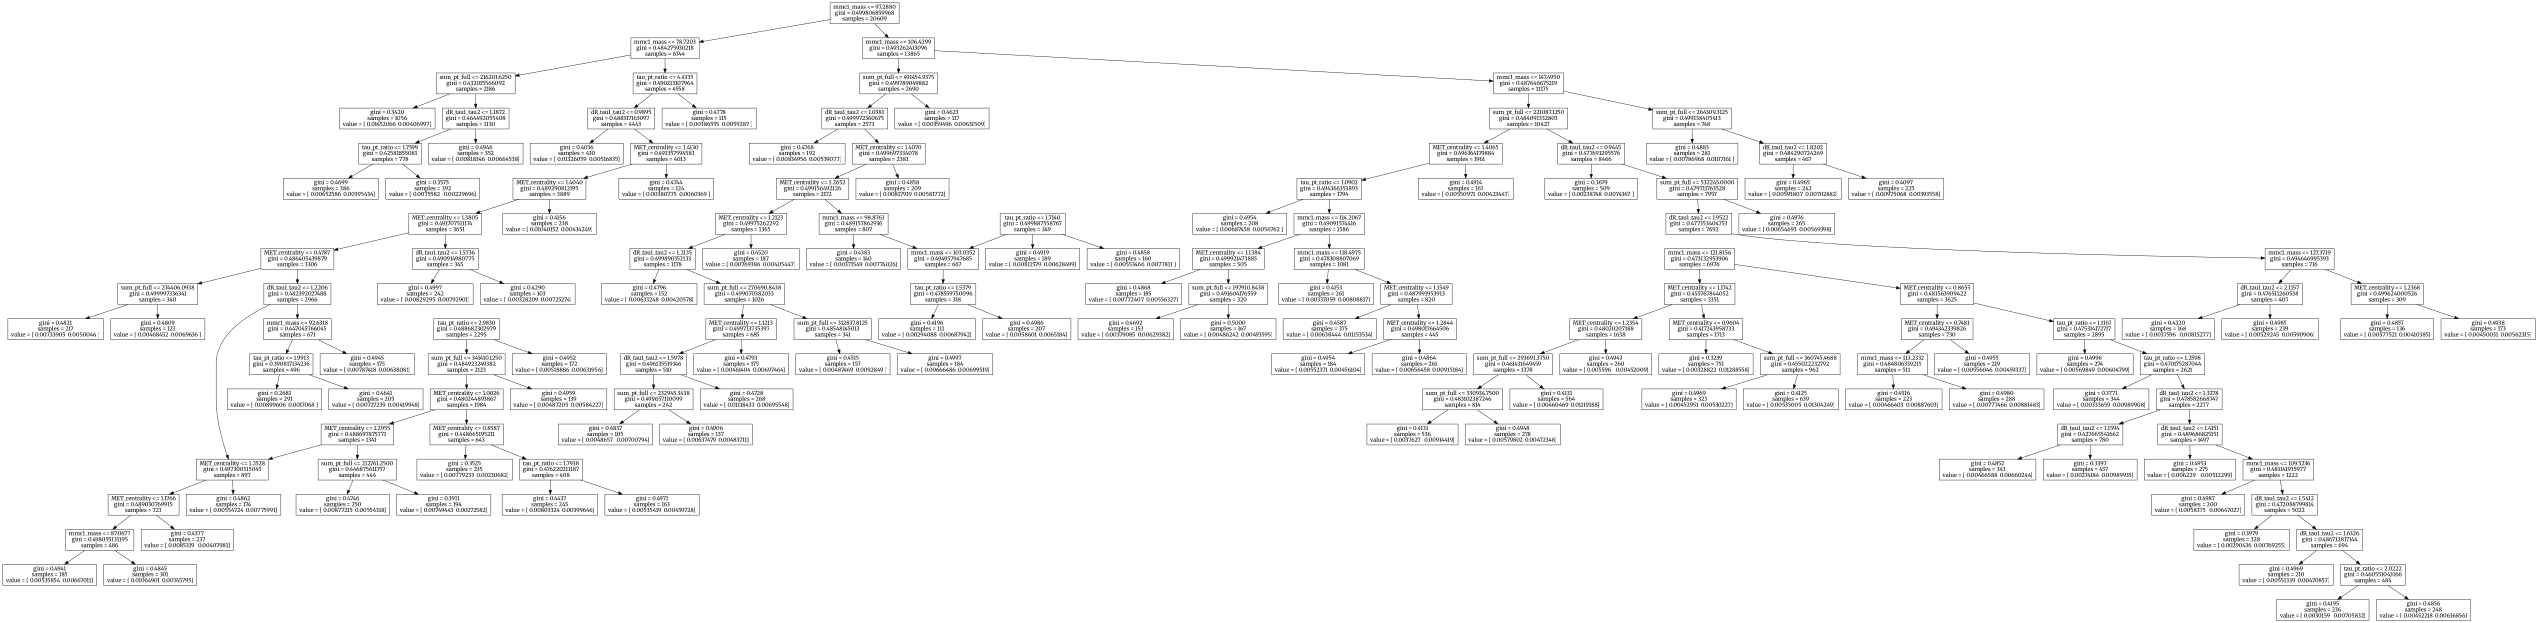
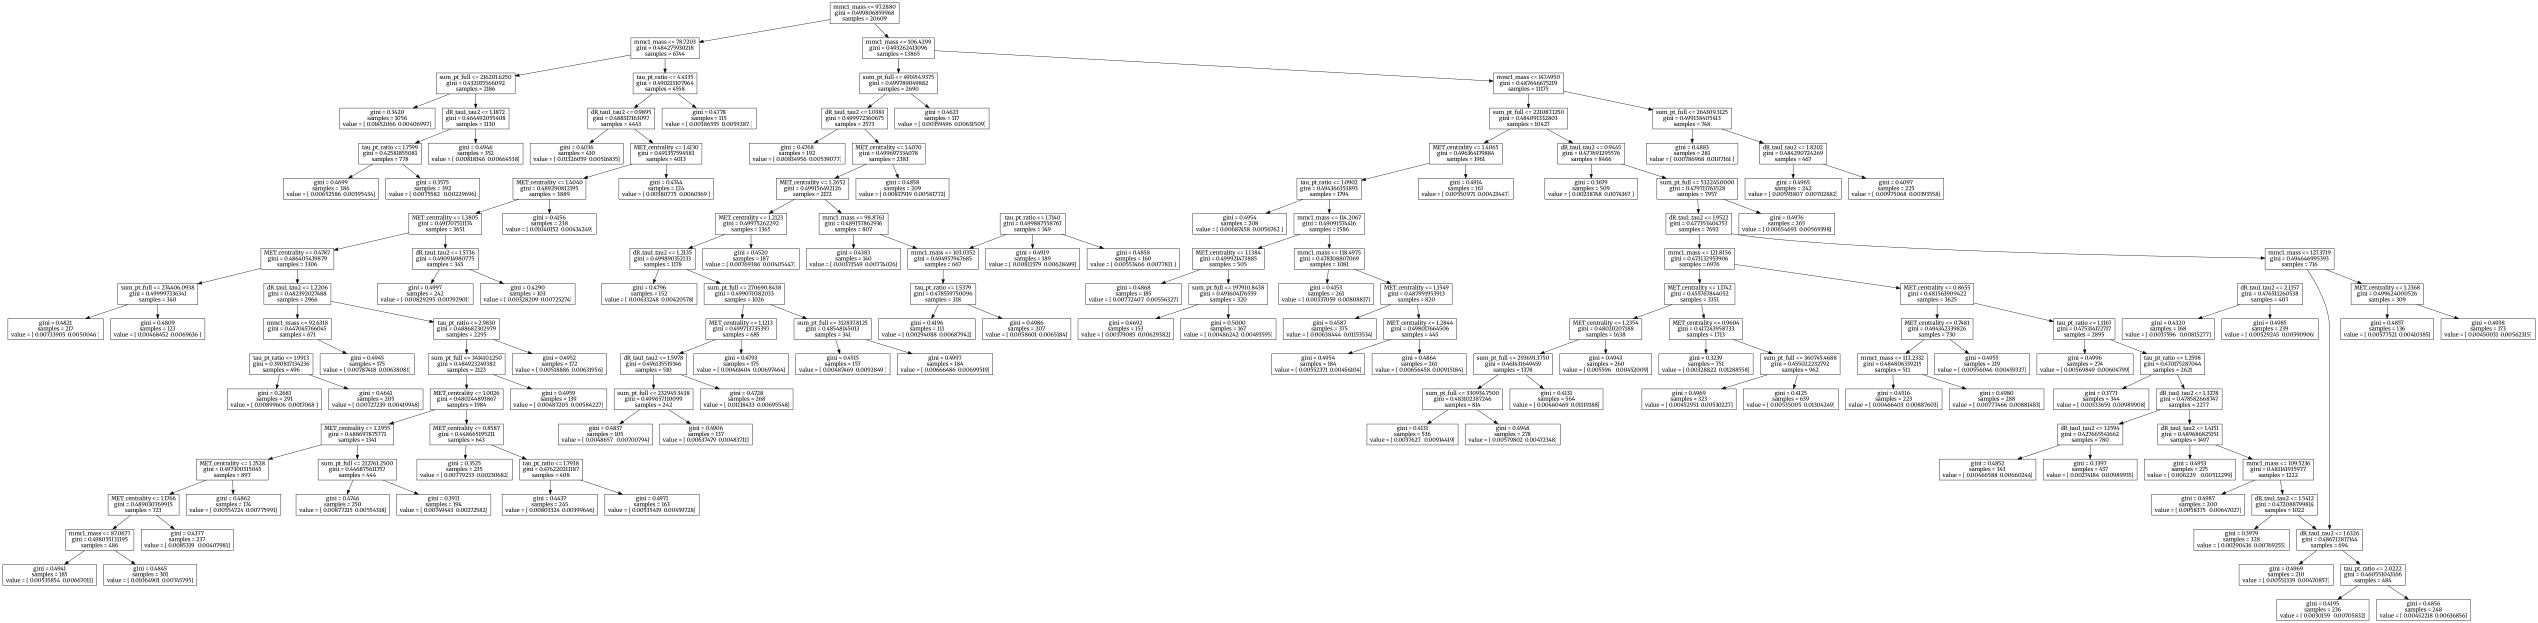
edge "dR_tau1_tau2 <= 1.9522 gini = 0.477353404753 samples = 7692" -> "mmc1_mass <= 121.8156 gini = 0.473132953906 samples = 6976": added
edge "mmc1_mass <= 127.3719 gini = 0.494646995393 samples = 716" -> "dR_tau1_tau2 <= 2.1157 gini = 0.476511260538 samples = 407": now "mmc1_mass <= 127.3719 gini = 0.494646995393 samples = 716" -> "dR_tau1_tau2 <= 1.6326 gini = 0.486712817144 samples = 694"
edge "mmc1_mass <= 92.6318 gini = 0.447045766045 samples = 671" -> "tau_pt_ratio <= 1.9913 gini = 0.390817134236 samples = 496": removed
edge "dR_tau1_tau2 <= 1.2206 gini = 0.482392027488 samples = 2966" -> "MET_centrality <= 1.2528 gini = 0.497300315045 samples = 897": now "dR_tau1_tau2 <= 1.2206 gini = 0.482392027488 samples = 2966" -> "tau_pt_ratio <= 2.9830 gini = 0.488682302979 samples = 2295"
node "dR_tau1_tau2 <= 1.5412 gini = 0.472088799814 samples = 5022": label "dR_tau1_tau2 <= 1.5412 gini = 0.472088799814 samples = 5022" -> "dR_tau1_tau2 <= 1.5412 gini = 0.472088799814 samples = 1022"
